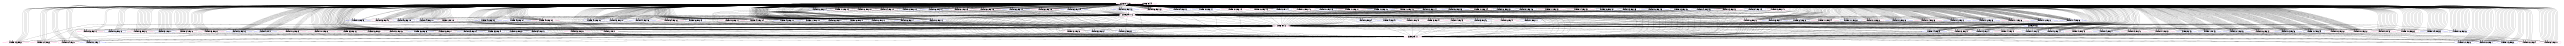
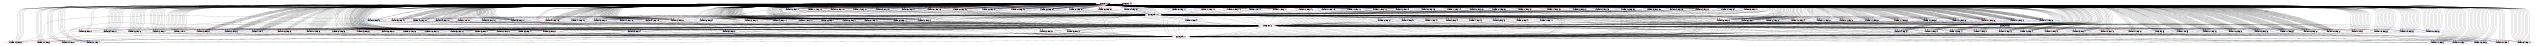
node "VarName('t0',temp).91": added
